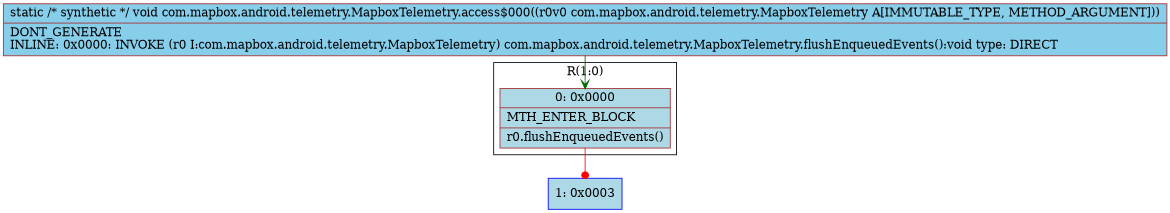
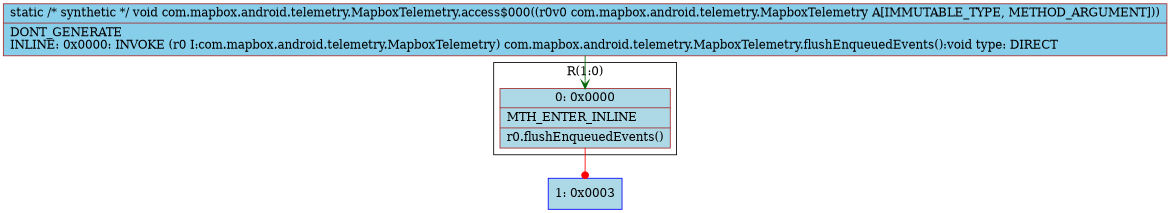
node "0: 0x0000": text "MTH_ENTER_BLOCK" -> "MTH_ENTER_INLINE"
